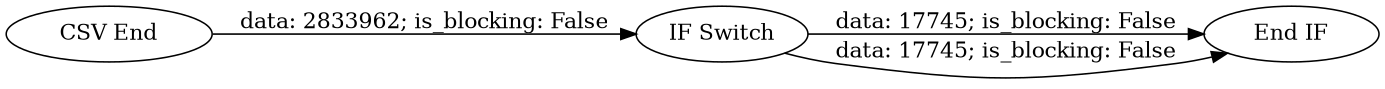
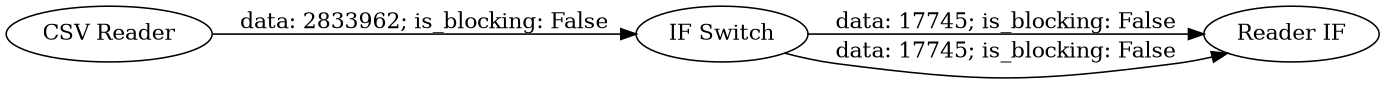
node "CSV End": label "CSV End" -> "CSV Reader"
node "End IF": label "End IF" -> "Reader IF"
